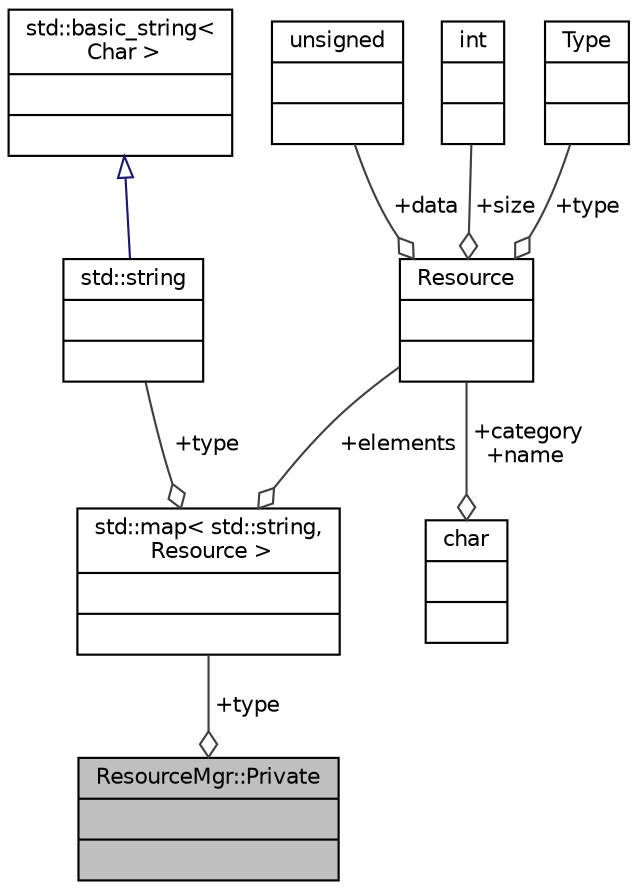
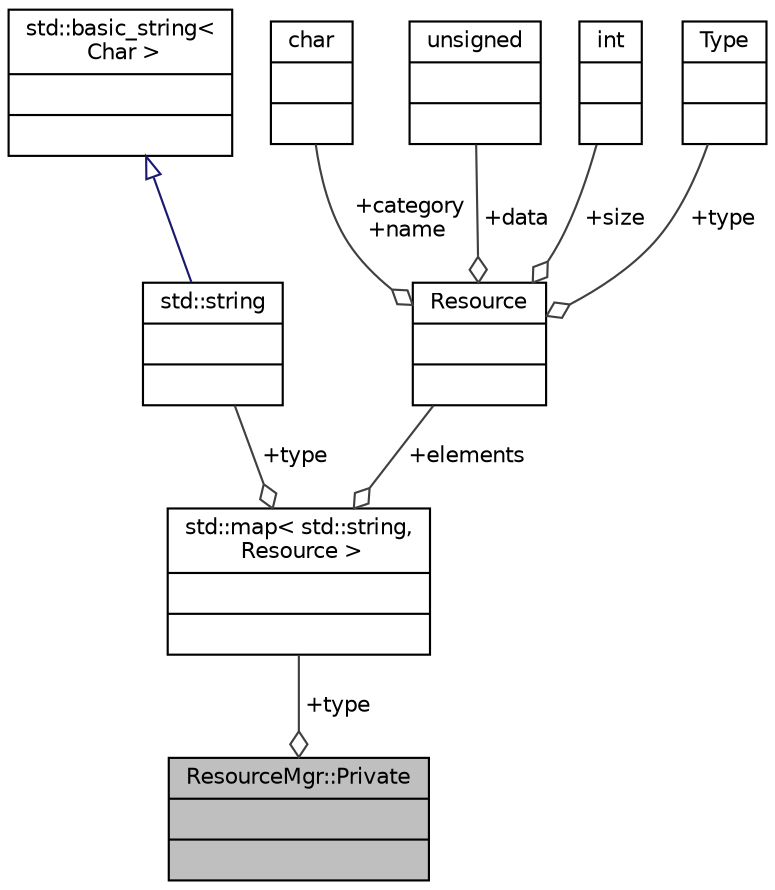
edge "Resource" -> "char": reversed
